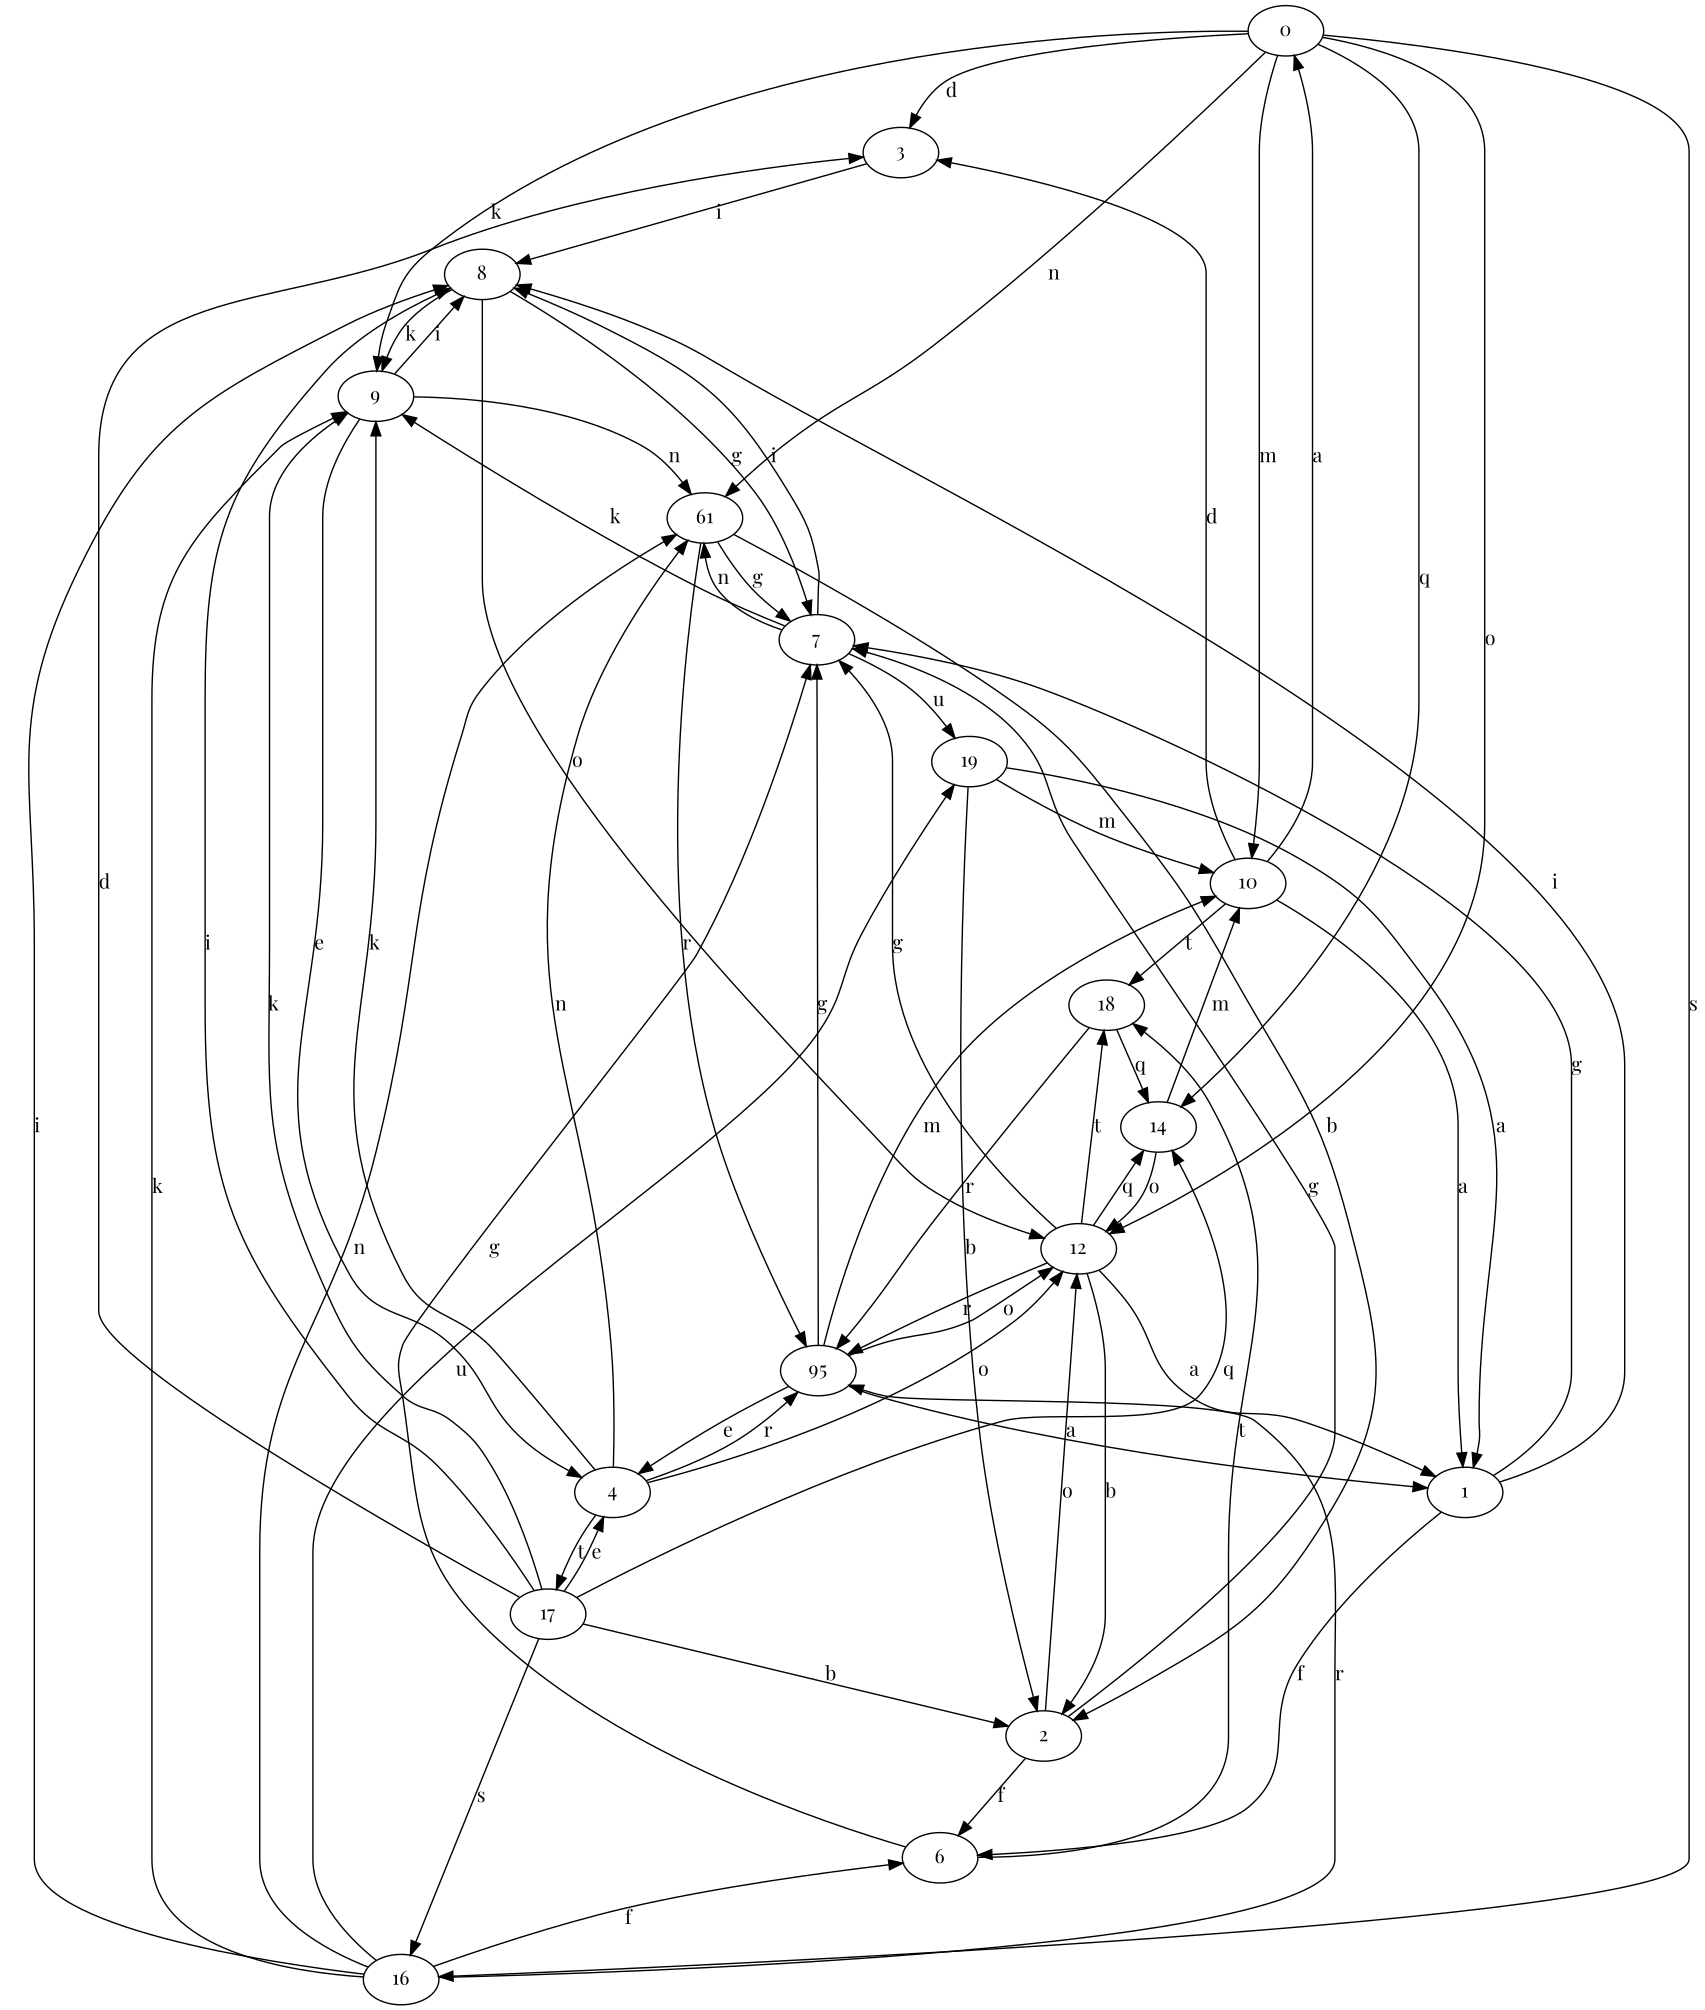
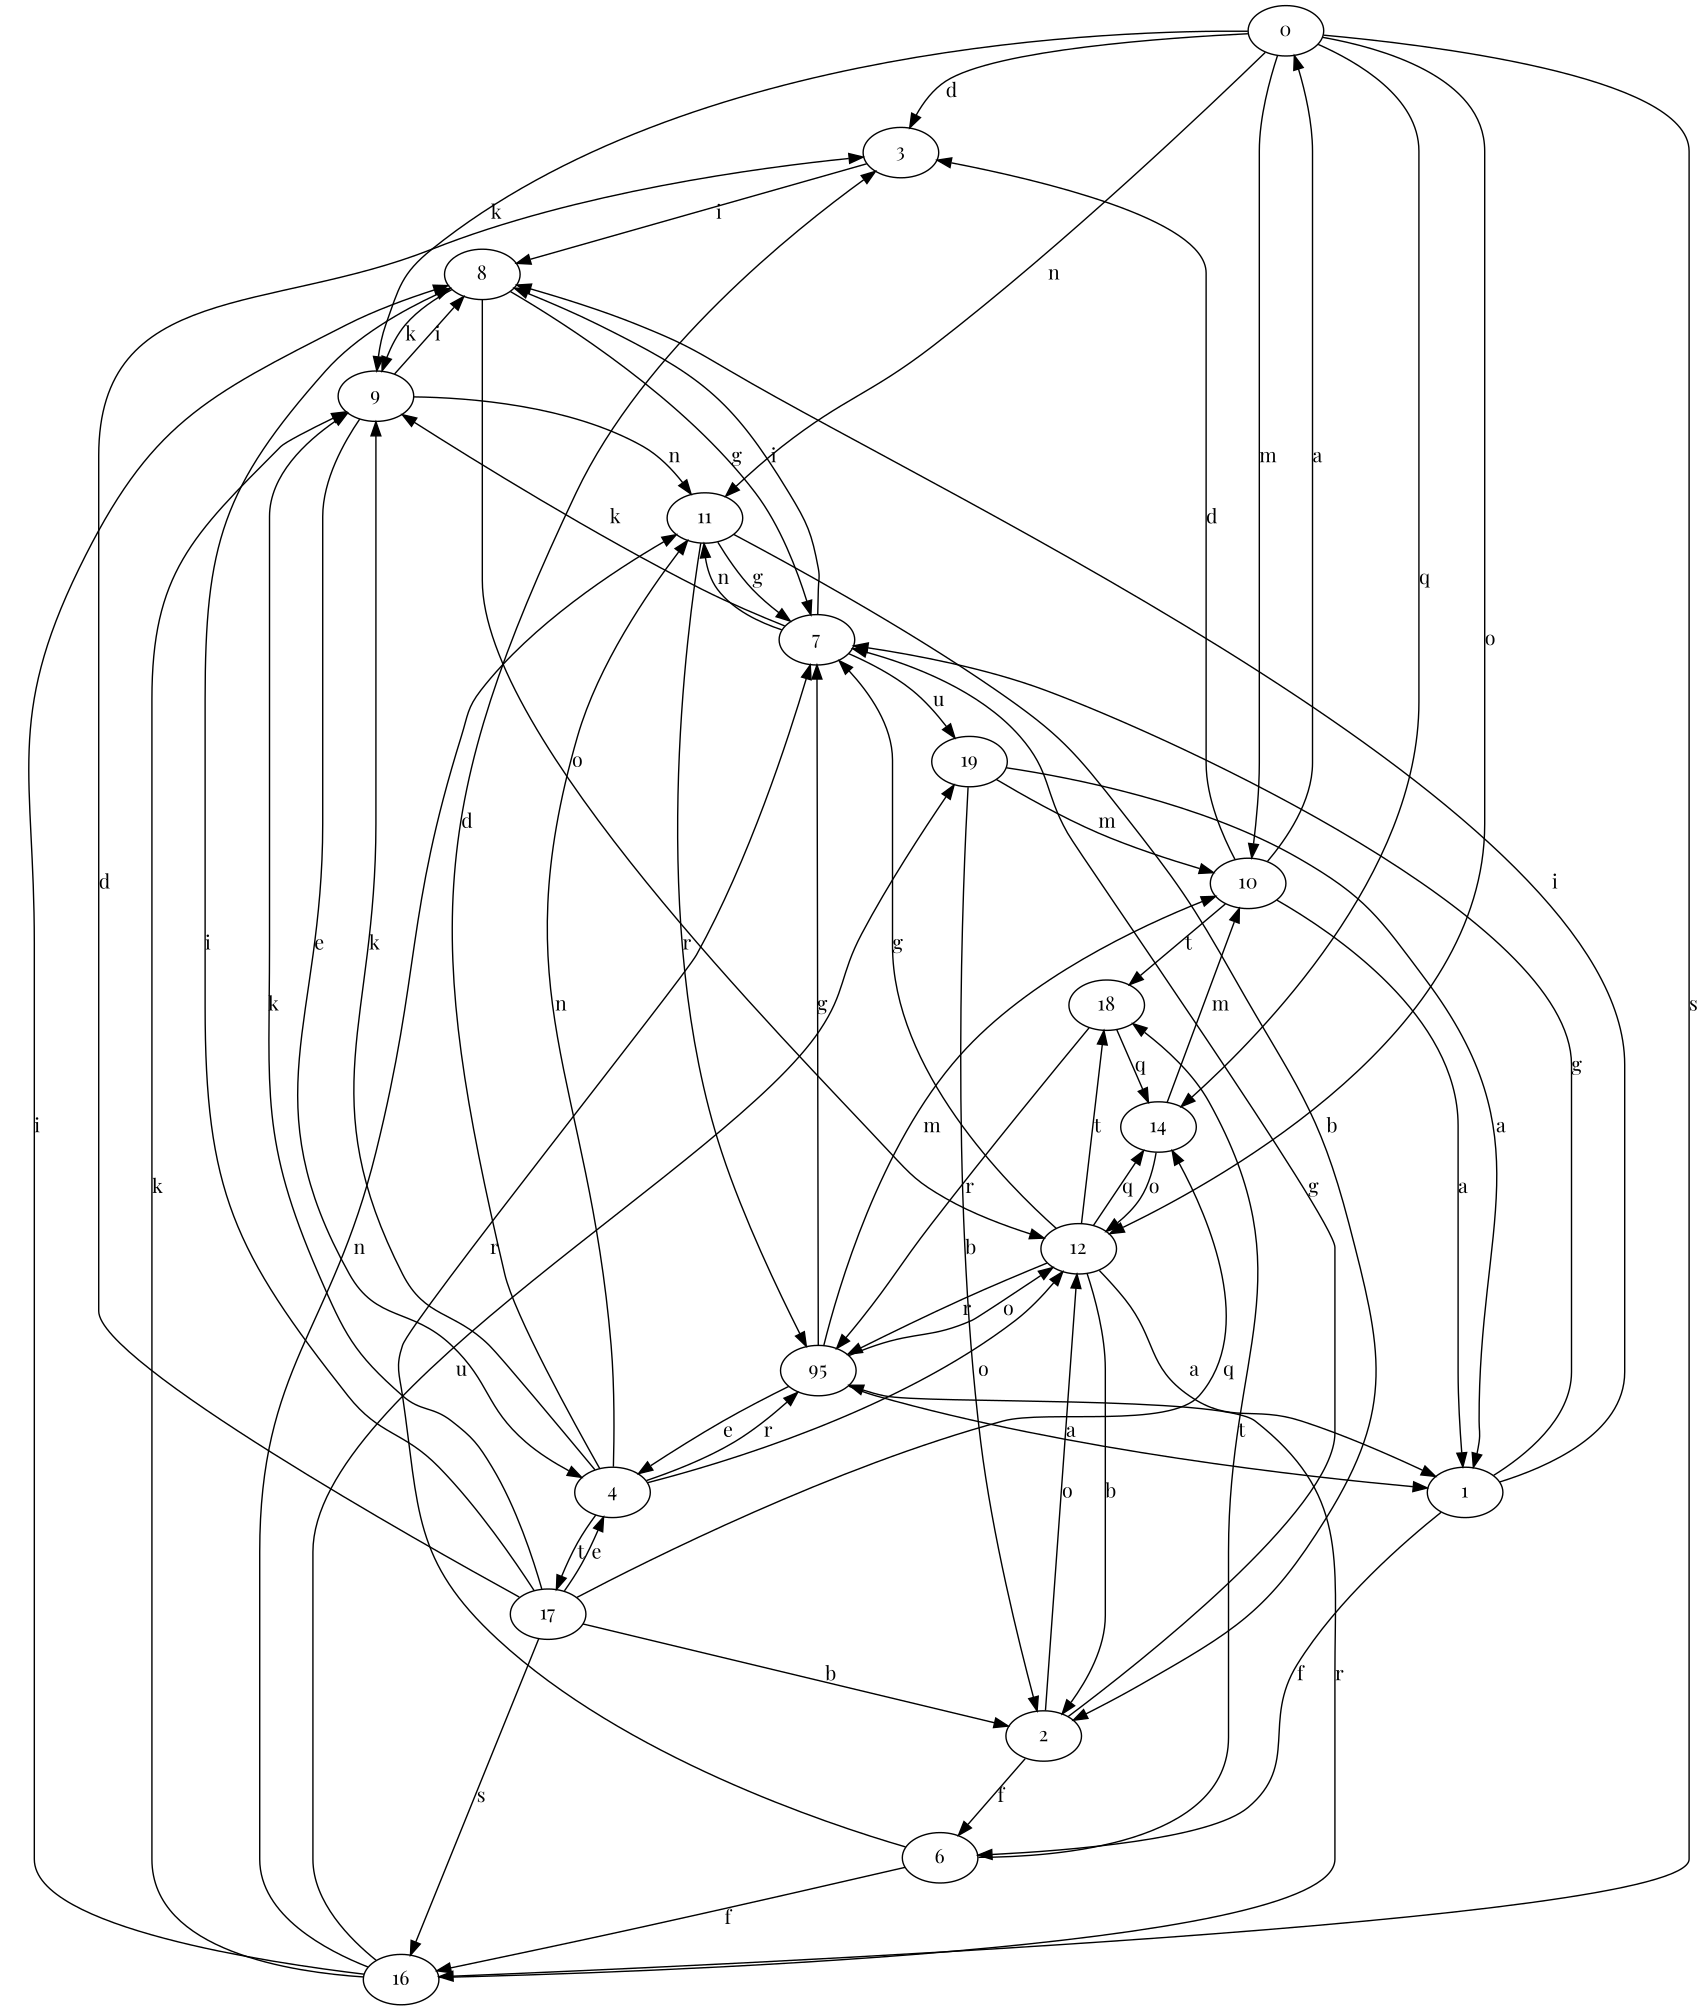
node "61": label "61" -> "11"
edge "4" -> "3": added, label "d"
edge "6" -> "7": label "g" -> "r"
edge "16" -> "6": reversed
